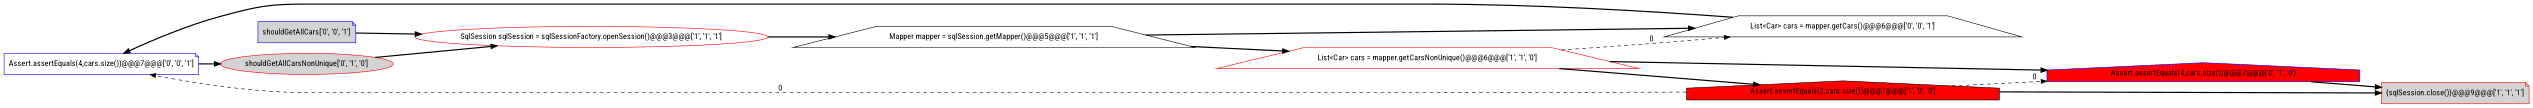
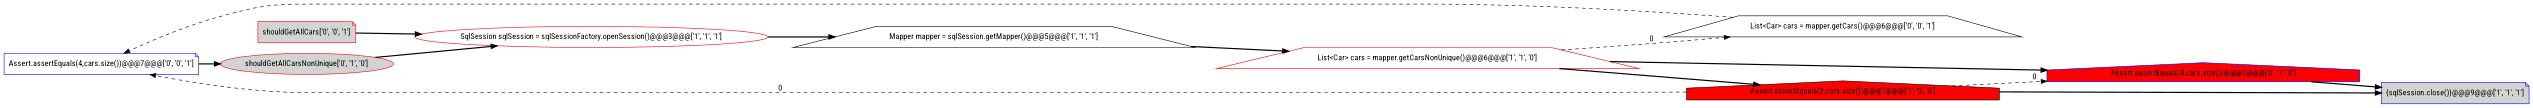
edge "List<Car> cars = mapper.getCars()@@@6@@@['0', '0', '1']" -> "Assert.assertEquals(4,cars.size())@@@7@@@['0', '0', '1']": style bold -> dashed
node "shouldGetAllCars['0', '0', '1']": color blue -> red
edge "Mapper mapper = sqlSession.getMapper()@@@5@@@['1', '1', '1']" -> "List<Car> cars = mapper.getCars()@@@6@@@['0', '0', '1']": removed
node "{sqlSession.close()}@@@9@@@['1', '1', '1']": color red -> blue
